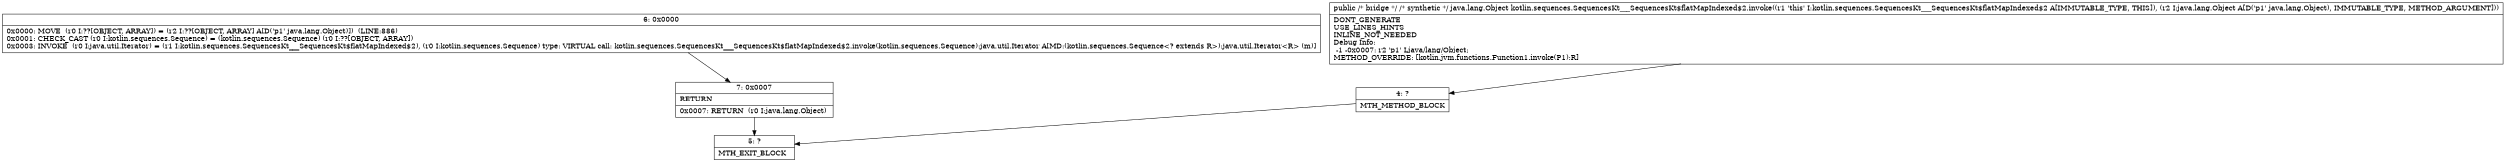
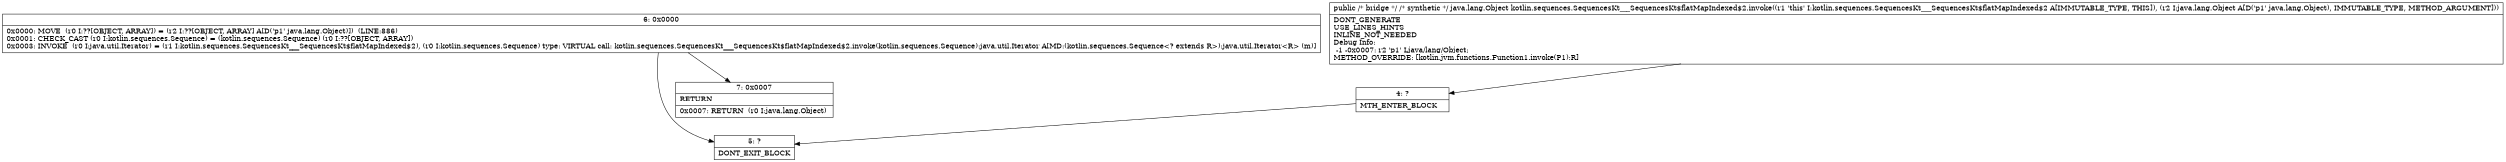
node "4: ?": text "MTH_METHOD_BLOCK" -> "MTH_ENTER_BLOCK"
edge "7: 0x0007" -> "5: ?": now "6: 0x0000" -> "5: ?"
node "5: ?": text "MTH_EXIT_BLOCK" -> "DONT_EXIT_BLOCK"
